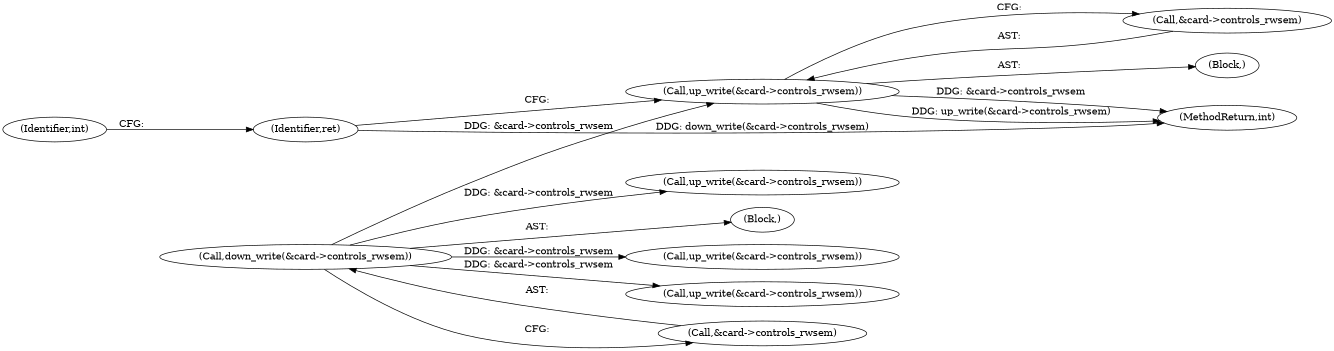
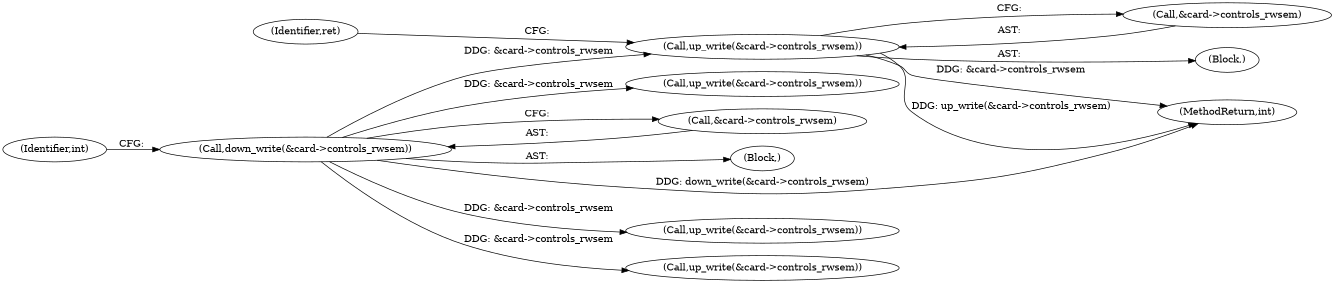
edge "(Identifier,int)" -> "(Identifier,ret)": now "(Identifier,int)" -> "(Call,down_write(&card->controls_rwsem))"
edge "(Identifier,ret)" -> "(MethodReturn,int)": now "(Call,down_write(&card->controls_rwsem))" -> "(MethodReturn,int)"
